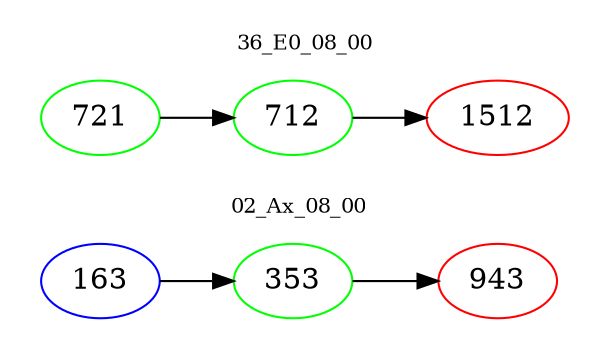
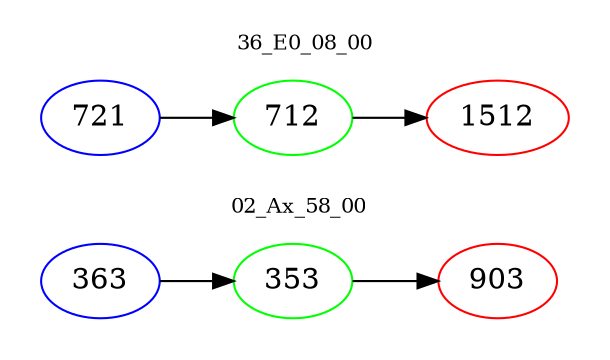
node "721": color green -> blue
cluster "02_Ax_08_00": label "02_Ax_08_00" -> "02_Ax_58_00"
node "163": label "163" -> "363"
node "943": label "943" -> "903"
